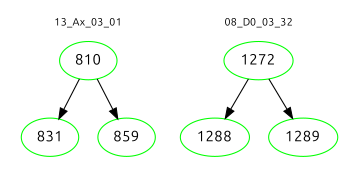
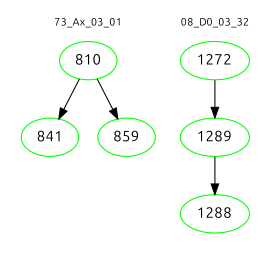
cluster "13_Ax_03_01": label "13_Ax_03_01" -> "73_Ax_03_01"
edge "1272" -> "1288": now "1289" -> "1288"
node "831": label "831" -> "841"
